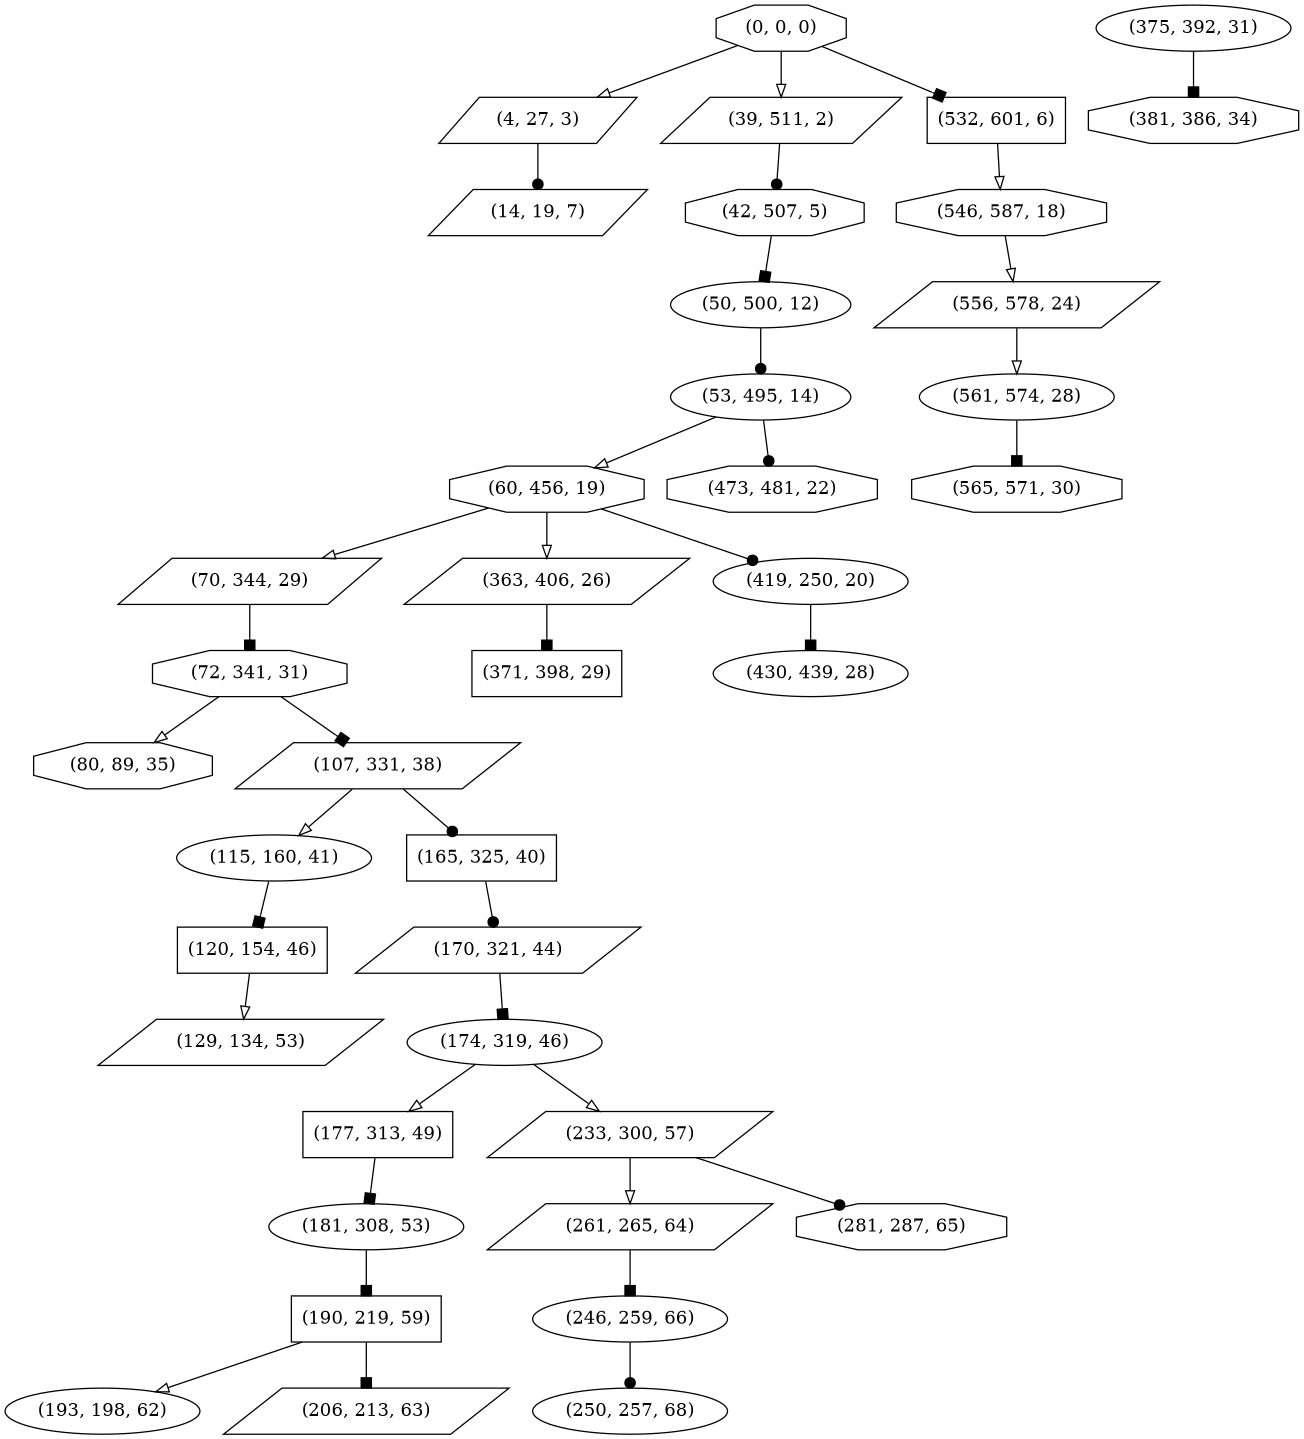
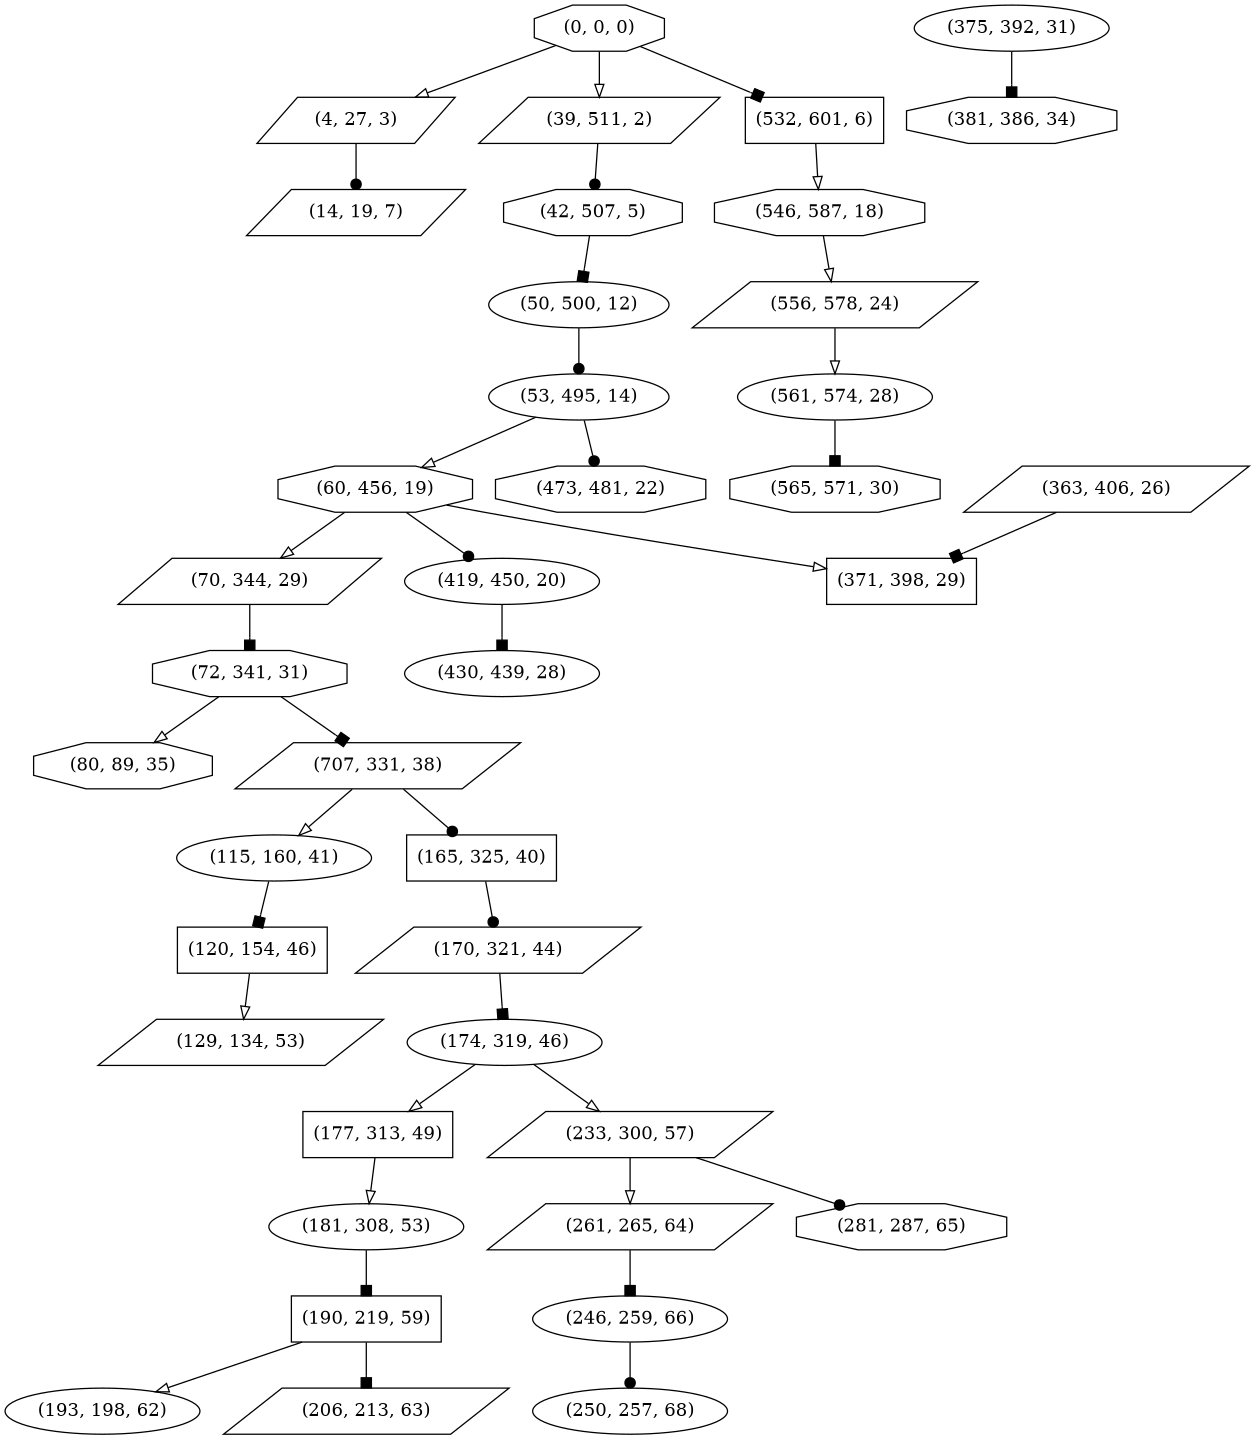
edge "(60, 456, 19)" -> "(363, 406, 26)": now "(60, 456, 19)" -> "(371, 398, 29)"
node "(419, 250, 20)": label "(419, 250, 20)" -> "(419, 450, 20)"
node "(107, 331, 38)": label "(107, 331, 38)" -> "(707, 331, 38)"
edge "(177, 313, 49)" -> "(181, 308, 53)": arrowhead box -> onormal
